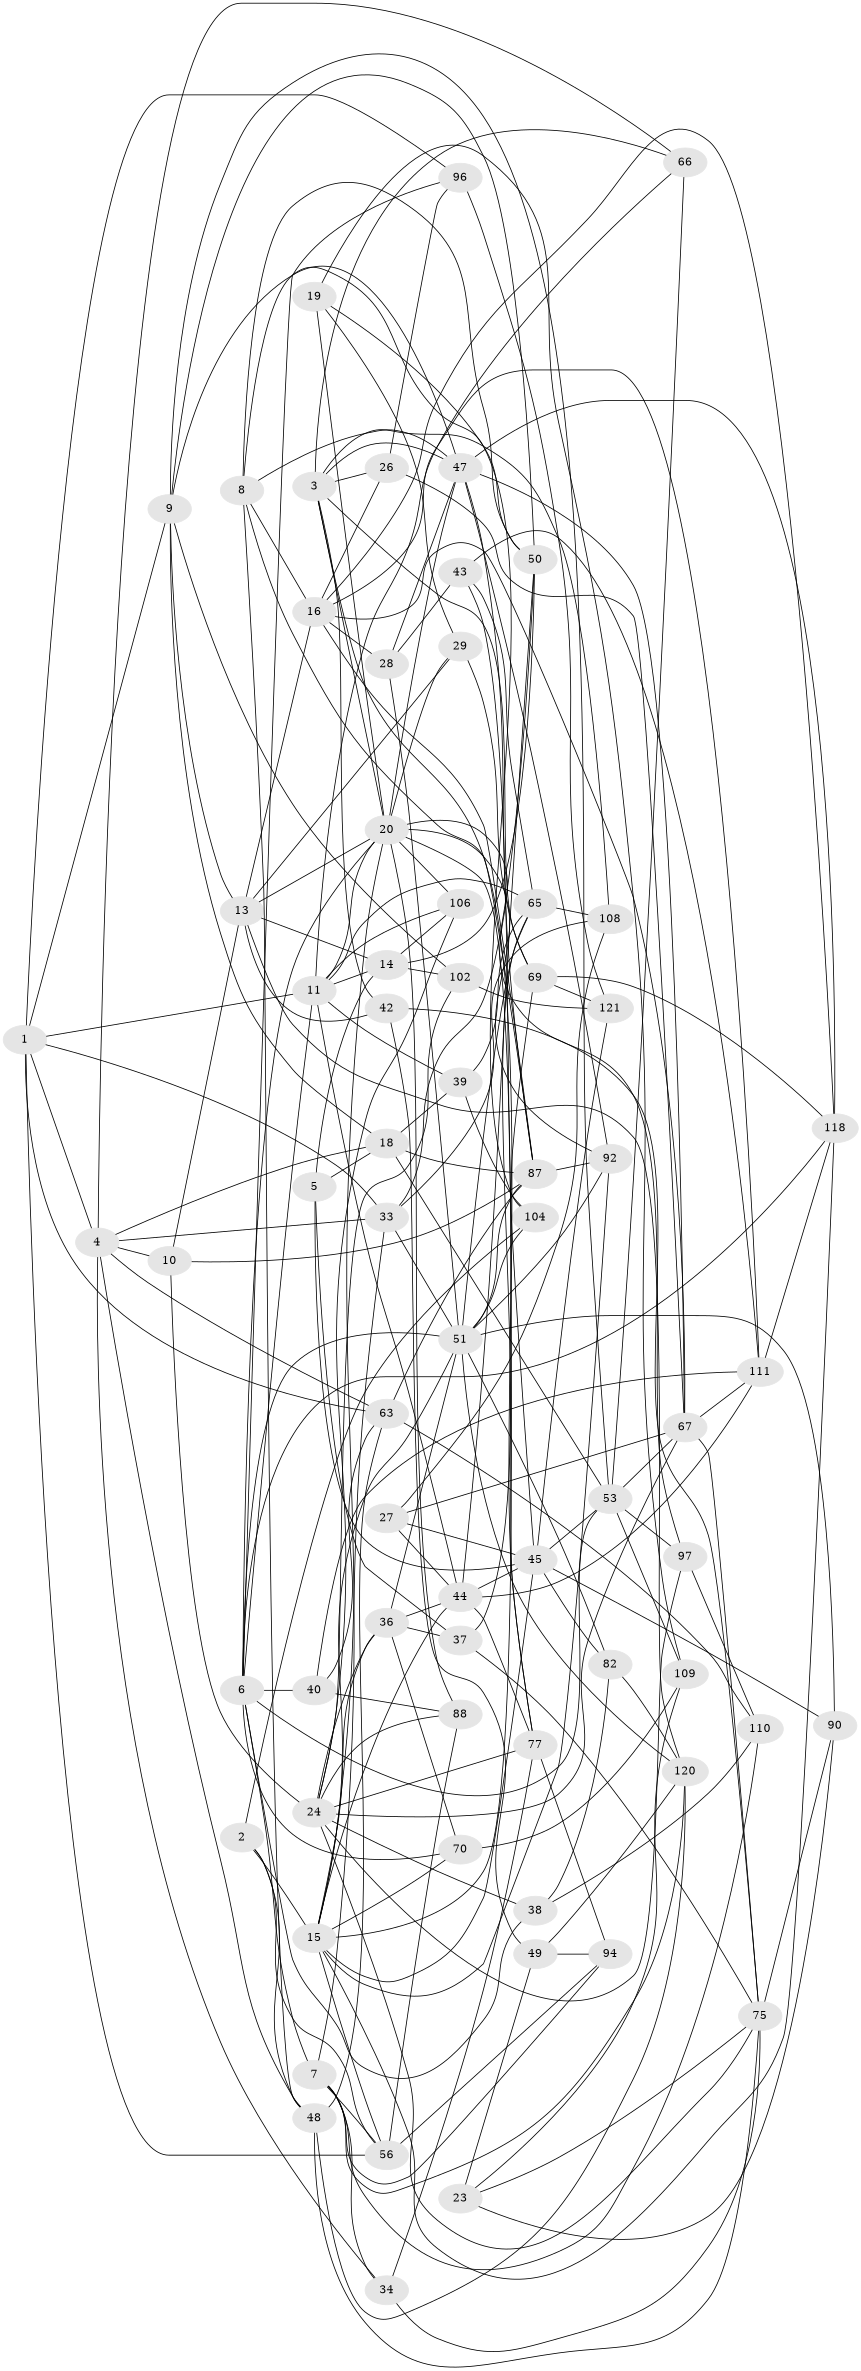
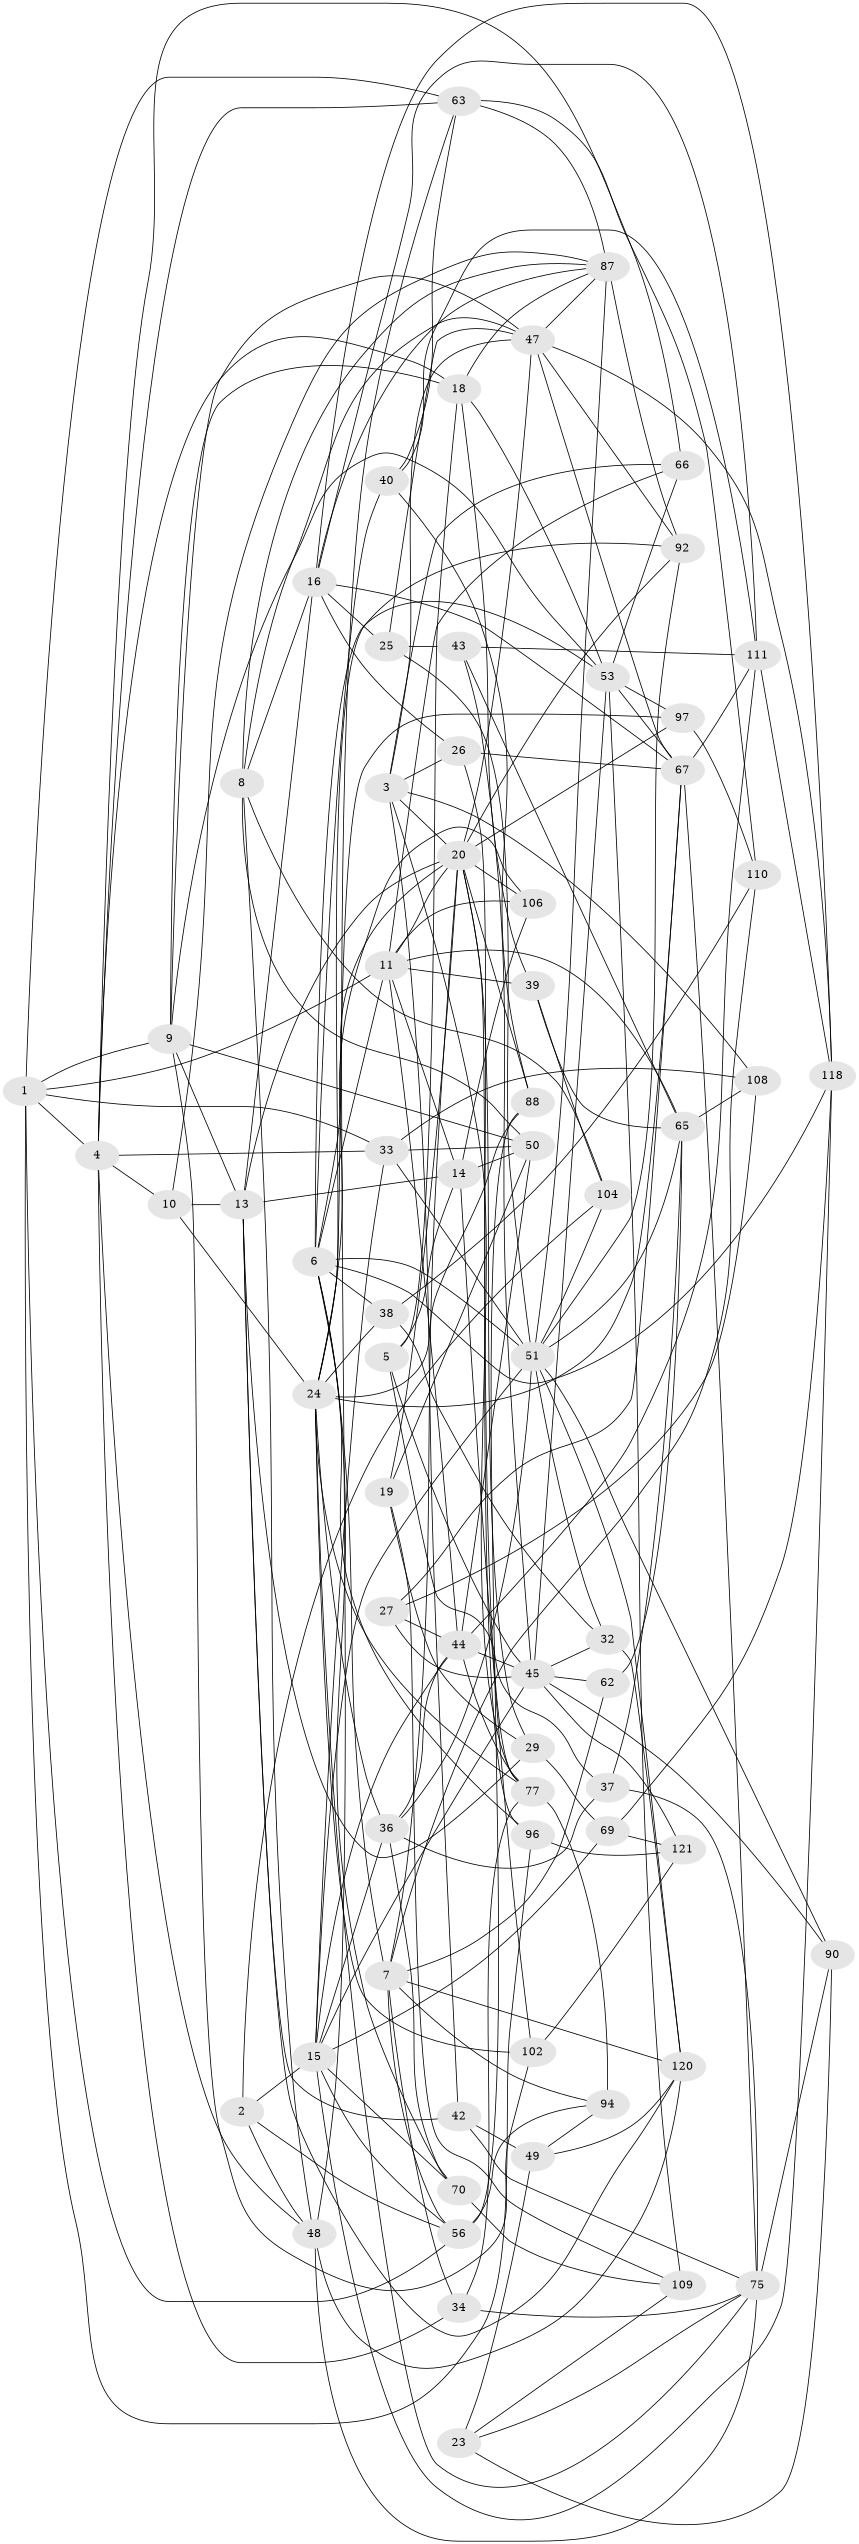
edge "3" -- "69": removed
node "28": label "28" -> "25"
node "82": label "82" -> "32"
node "62": added
edge "92" -- "15": now "92" -- "24"
